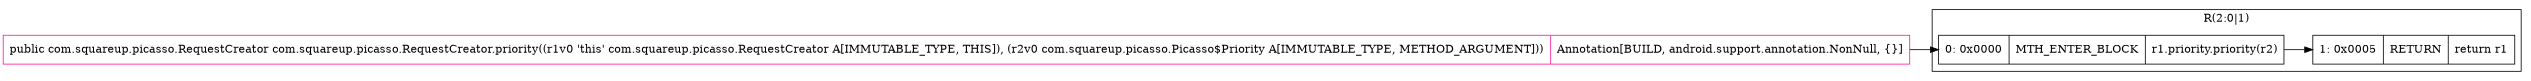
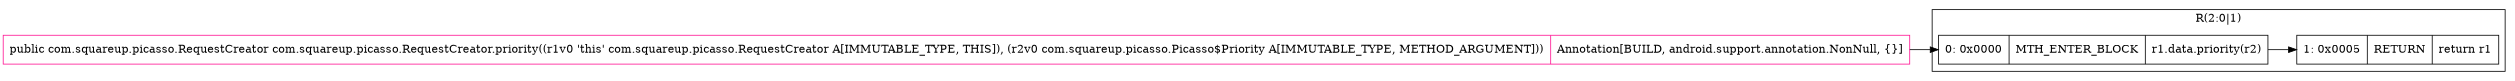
node "0: 0x0000": text "r1.priority.priority(r2)" -> "r1.data.priority(r2)"
